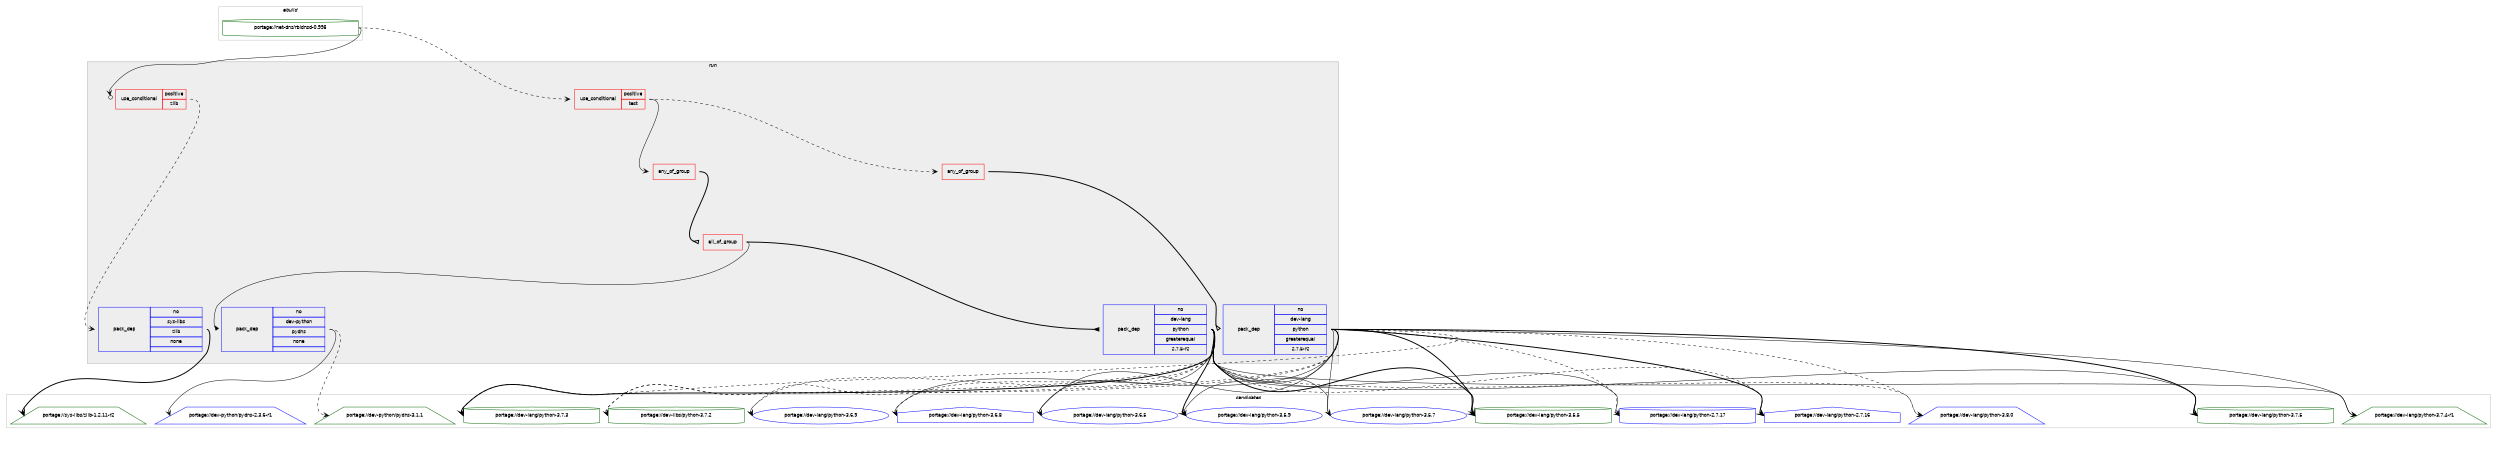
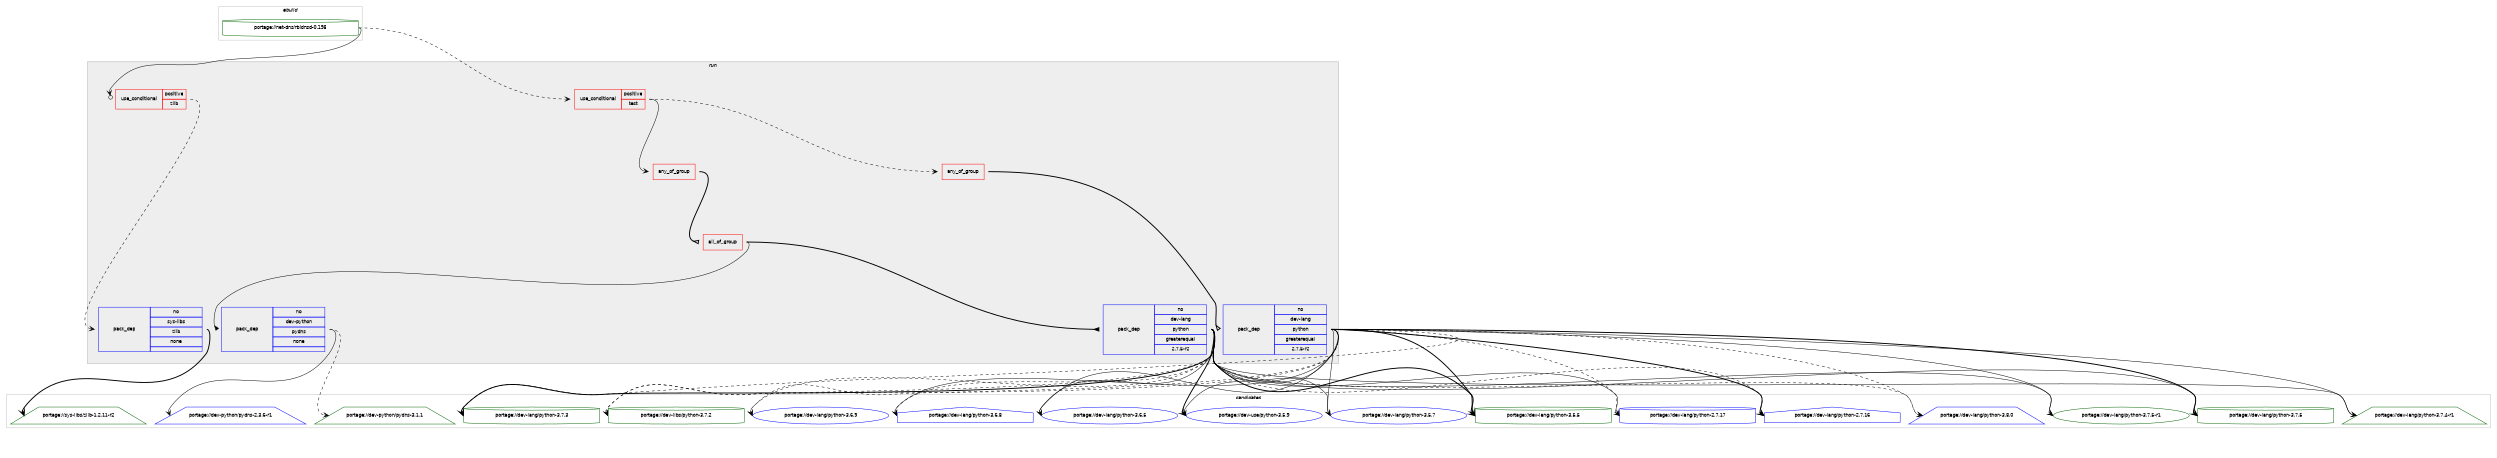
node "portage://net-dns/rbldnsd-0.998": label "portage://net-dns/rbldnsd-0.998" -> "portage://net-dns/rbldnsd-0.198"
node "portage://dev-lang/python-3.5.9": label "portage://dev-lang/python-3.5.9" -> "portage://dev-use/python-3.5.9"
node "portage://dev-lang/python-3.7.5-r1": added
